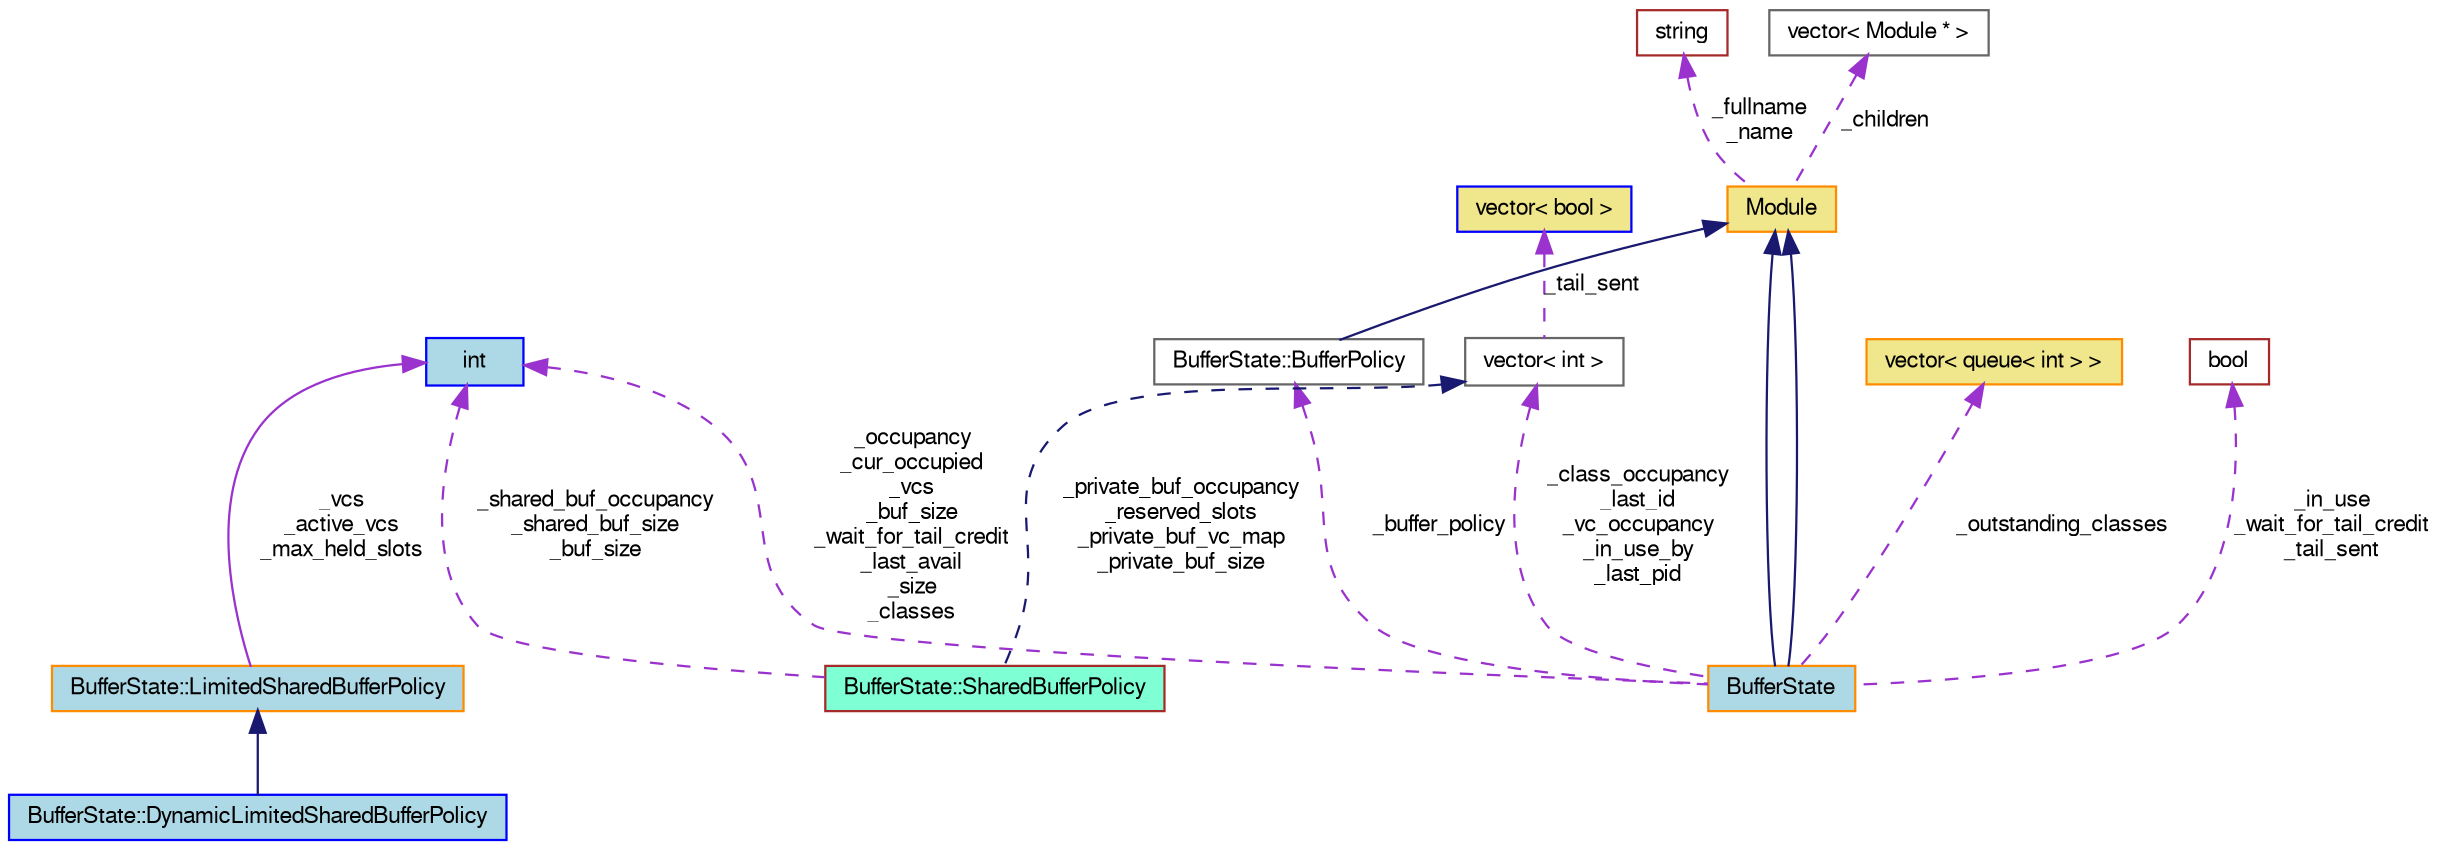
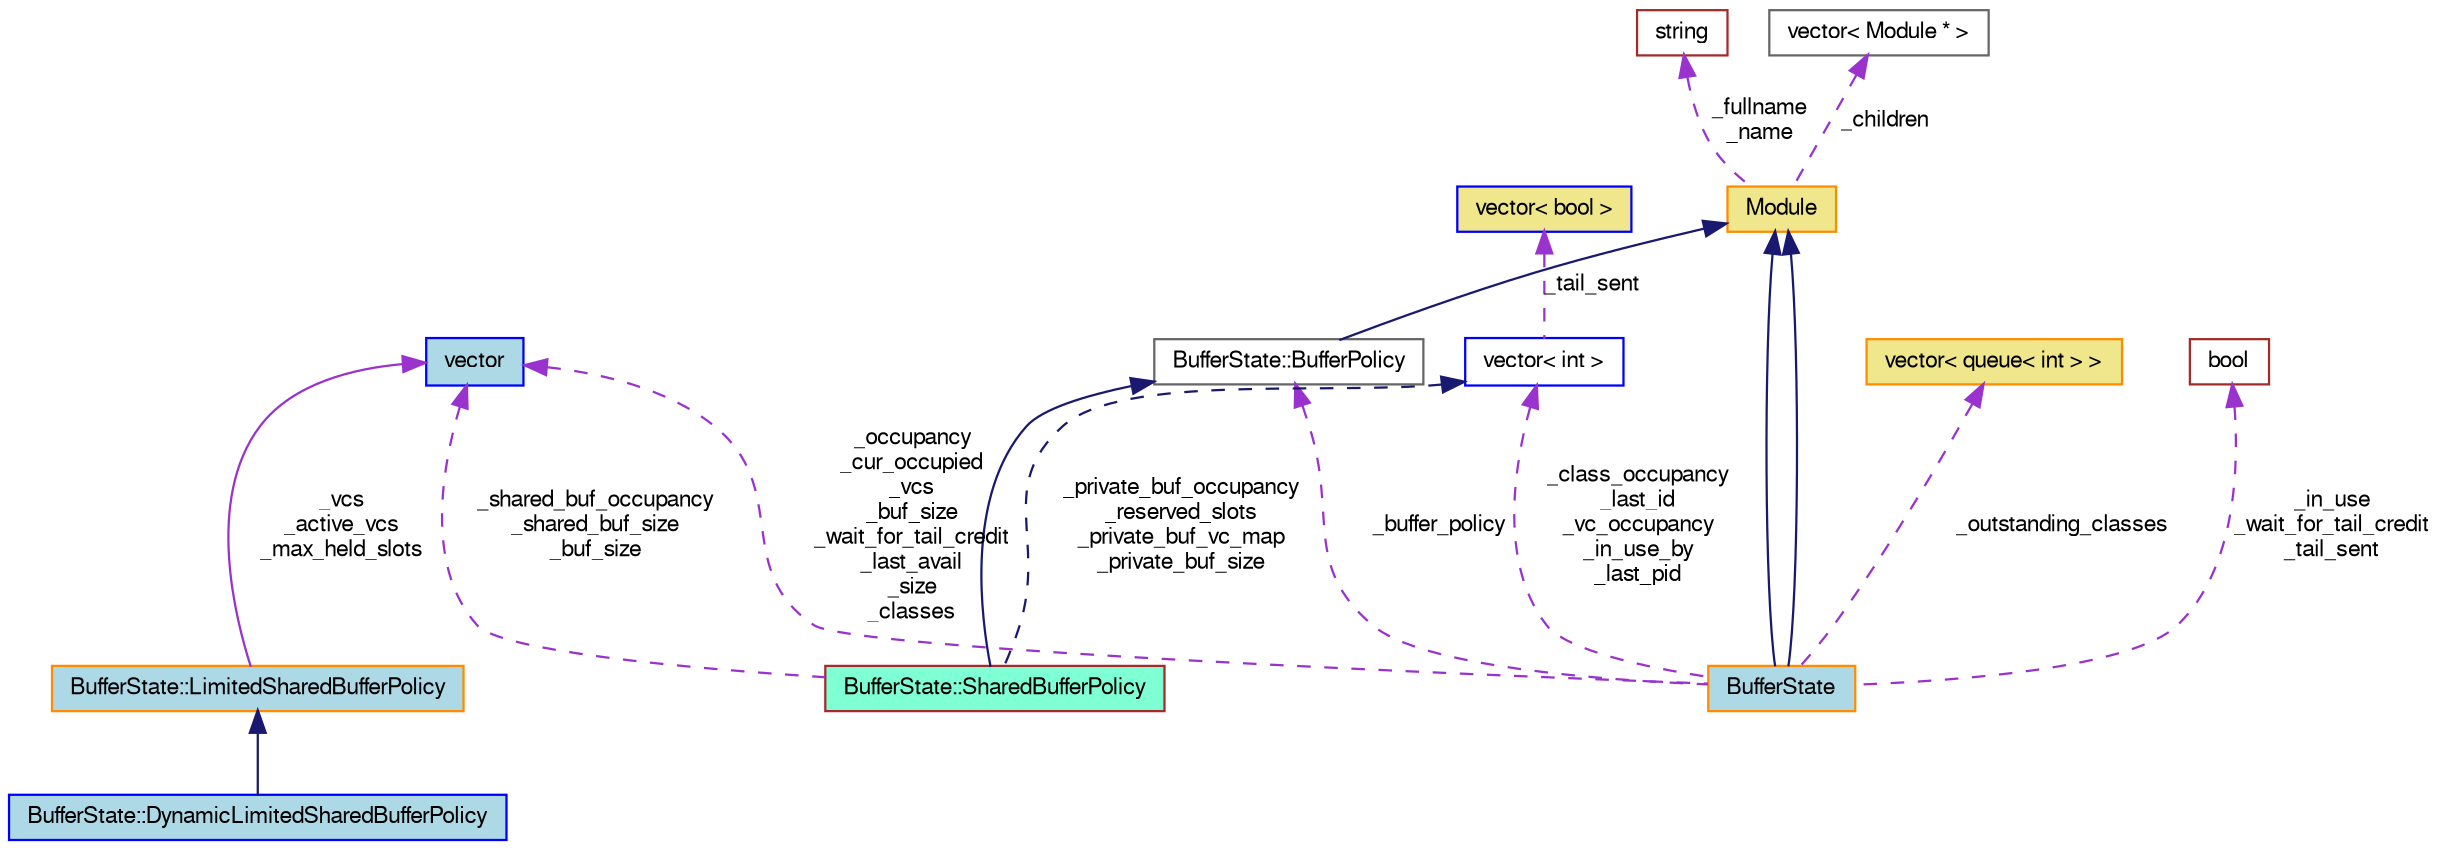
node "int": label "int" -> "vector"
node "vector< int >": color gray40 -> blue
edge "BufferState::SharedBufferPolicy" -> "BufferState::BufferPolicy": added
